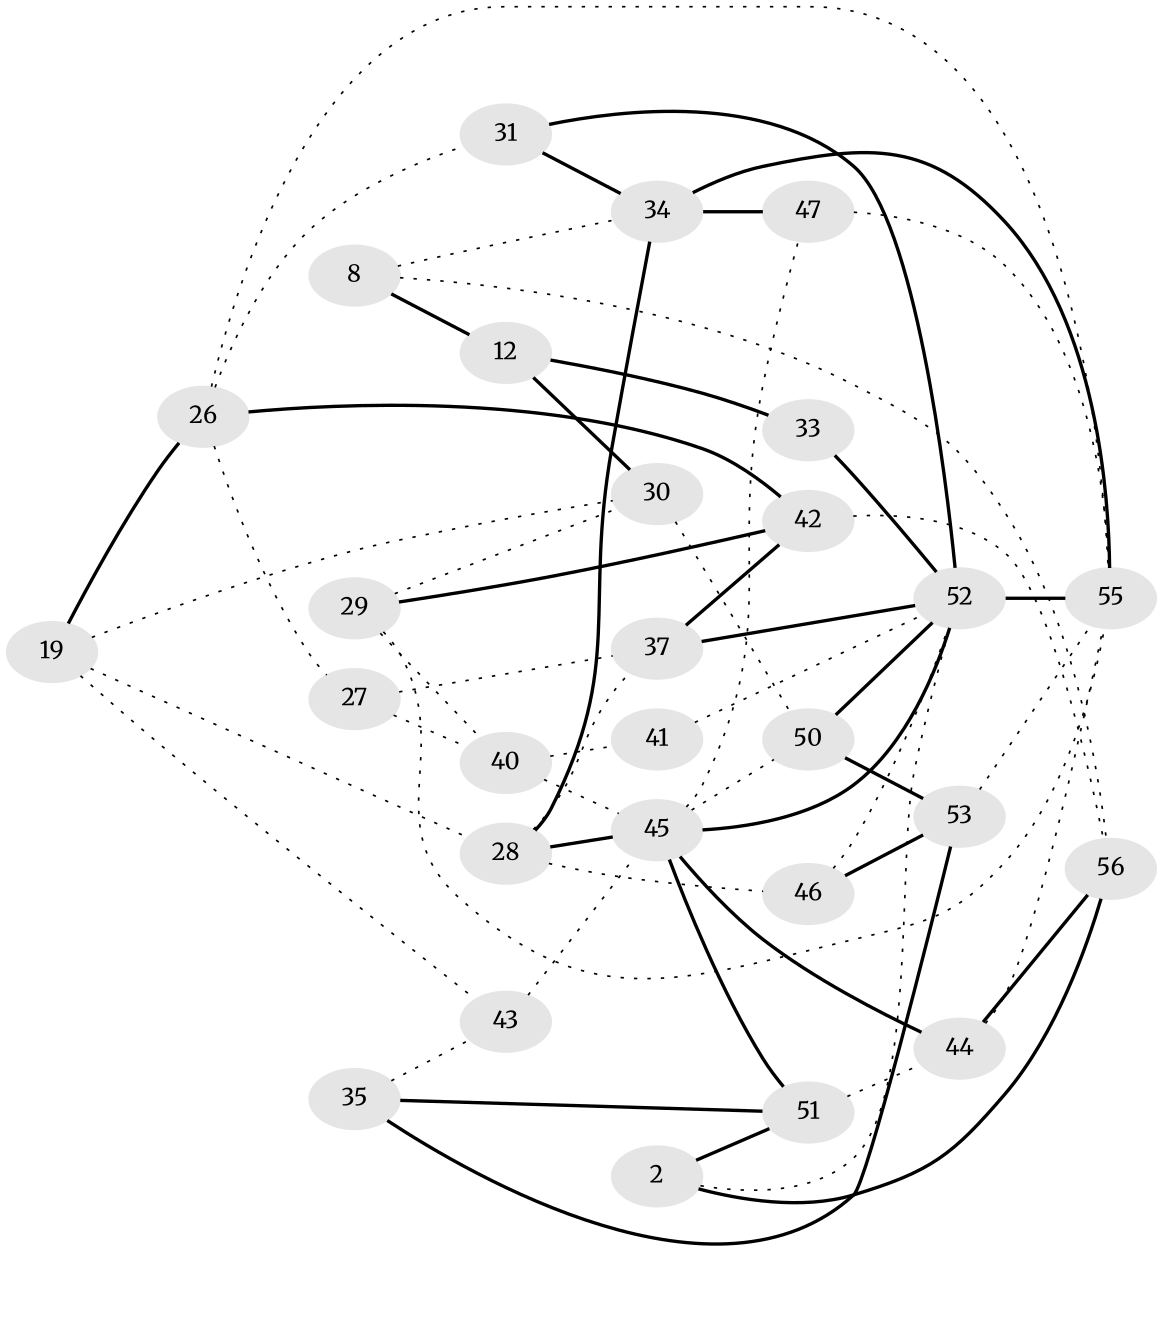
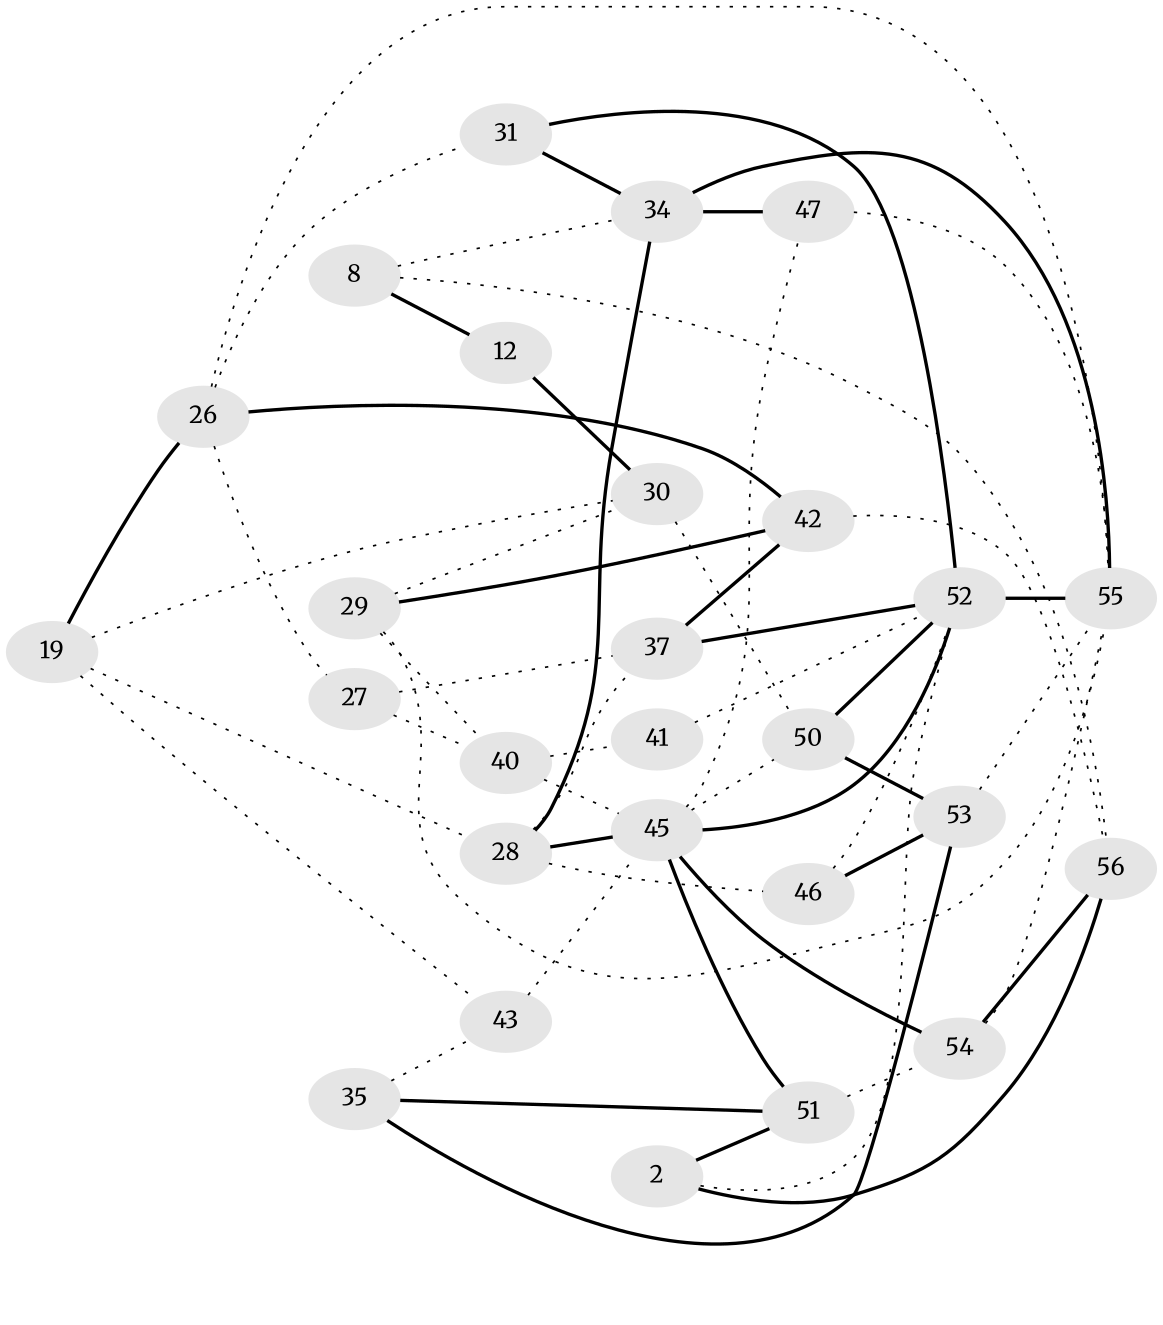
node "33": removed
node "44": label "44" -> "54"
